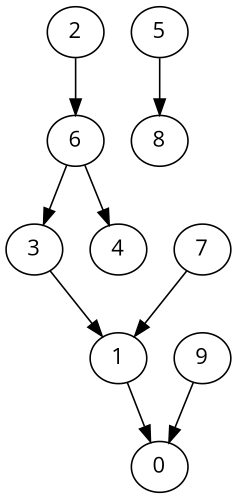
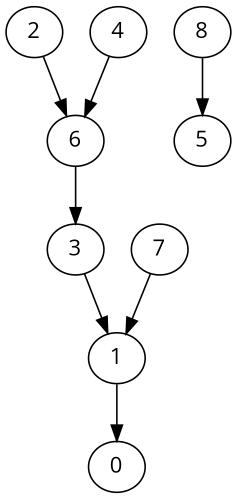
edge "5" -> "8": reversed
edge "6" -> "4": reversed
node "9": removed
